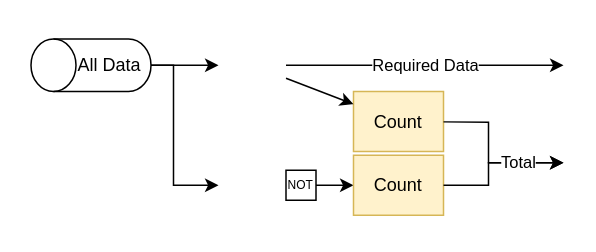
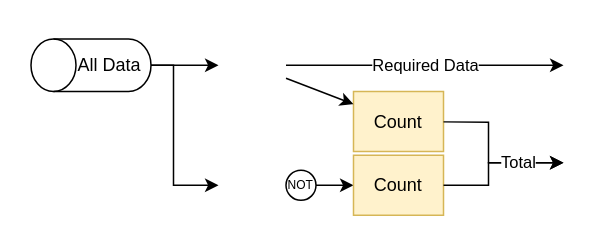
node "NOT": shape rectangle -> ellipse
